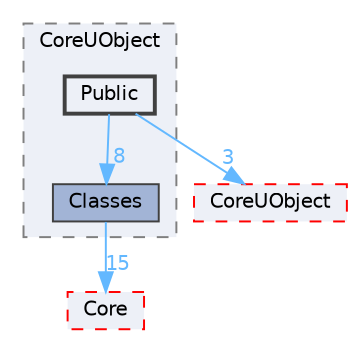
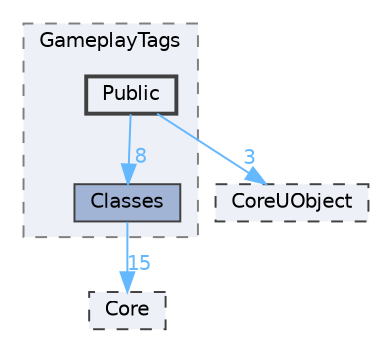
cluster "CoreUObject": label "CoreUObject" -> "GameplayTags"
node "CoreUObject": color red -> grey25
node "Core": color red -> grey25
